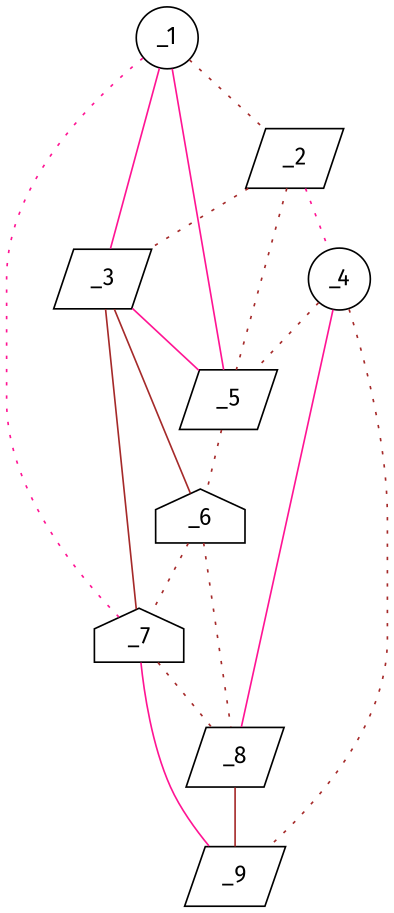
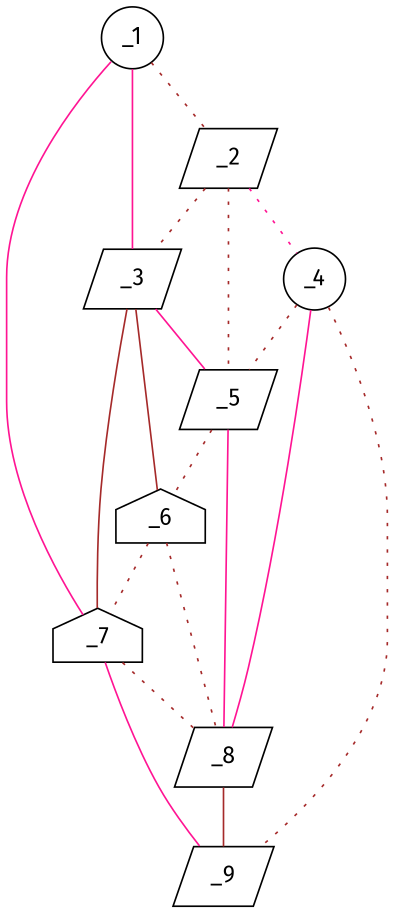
edge "_1" -- "_5": now "_8" -- "_5"
edge "_1" -- "_7": style dotted -> solid
